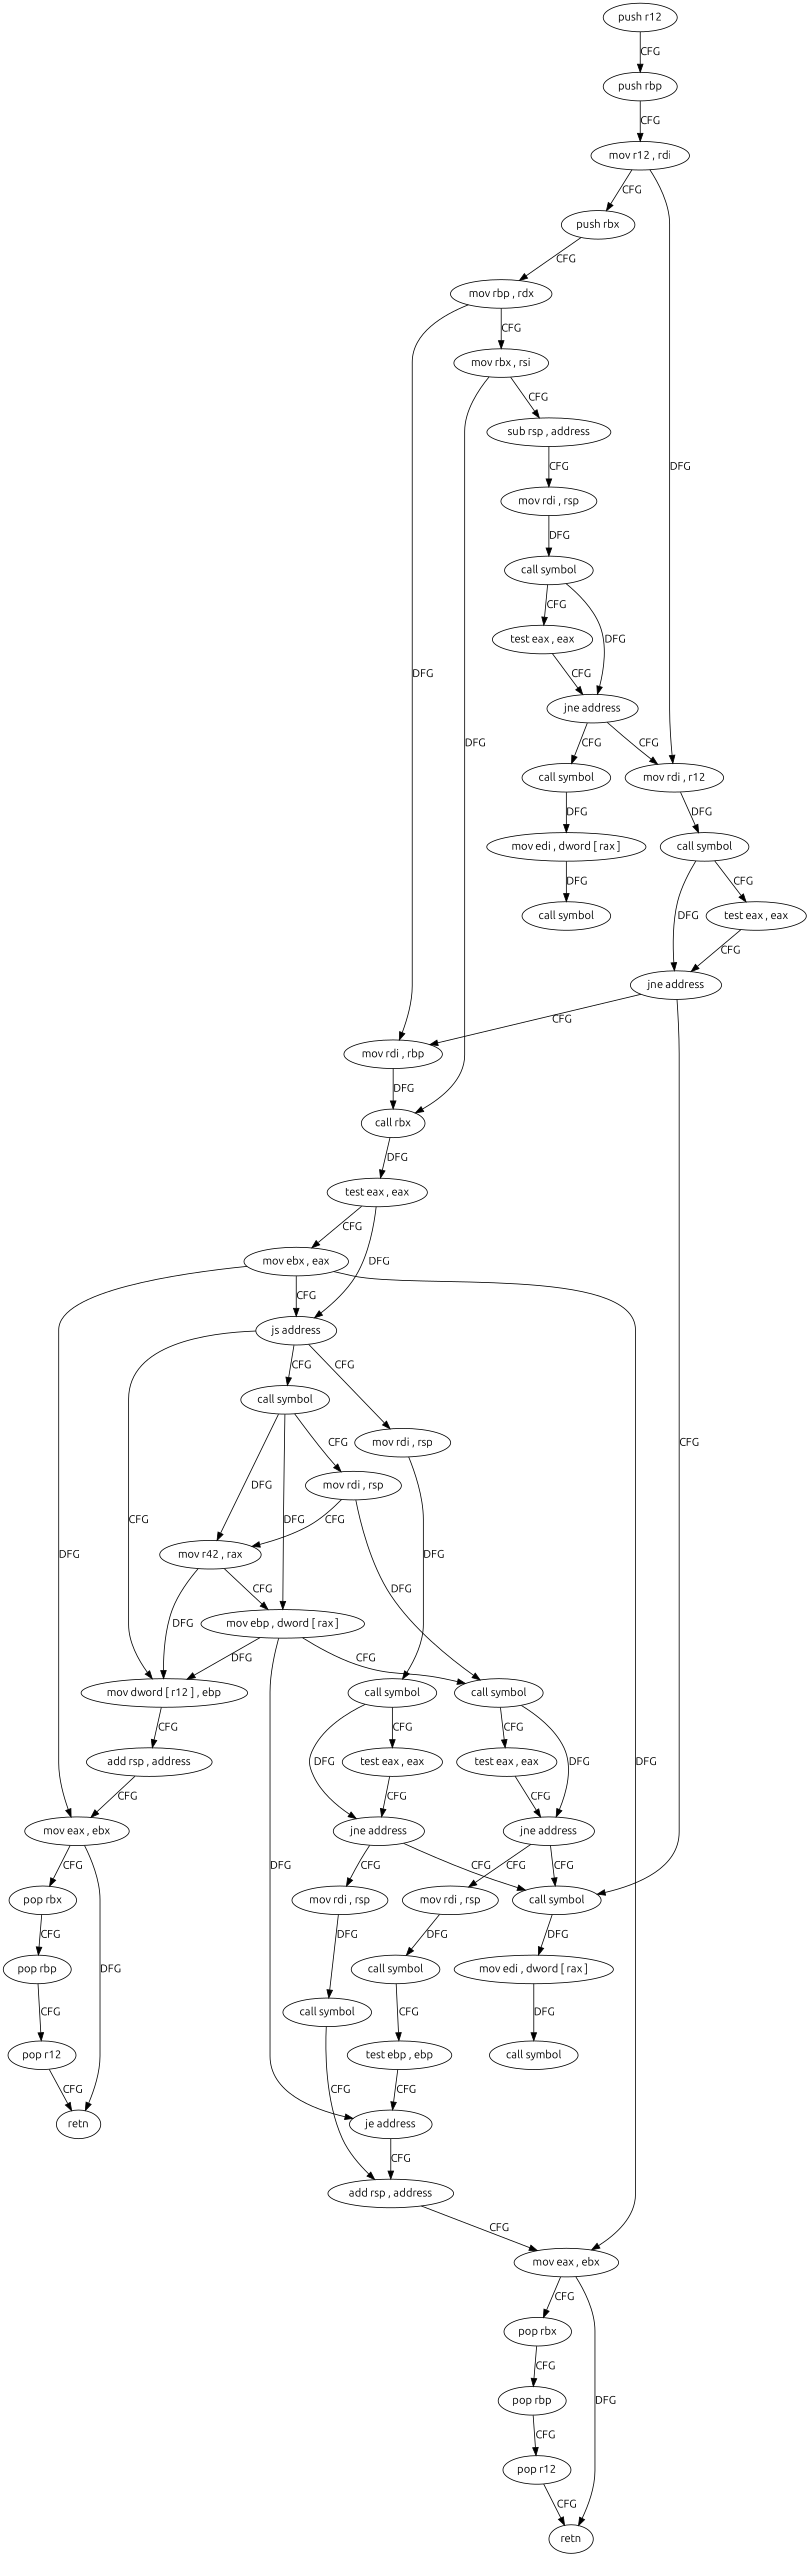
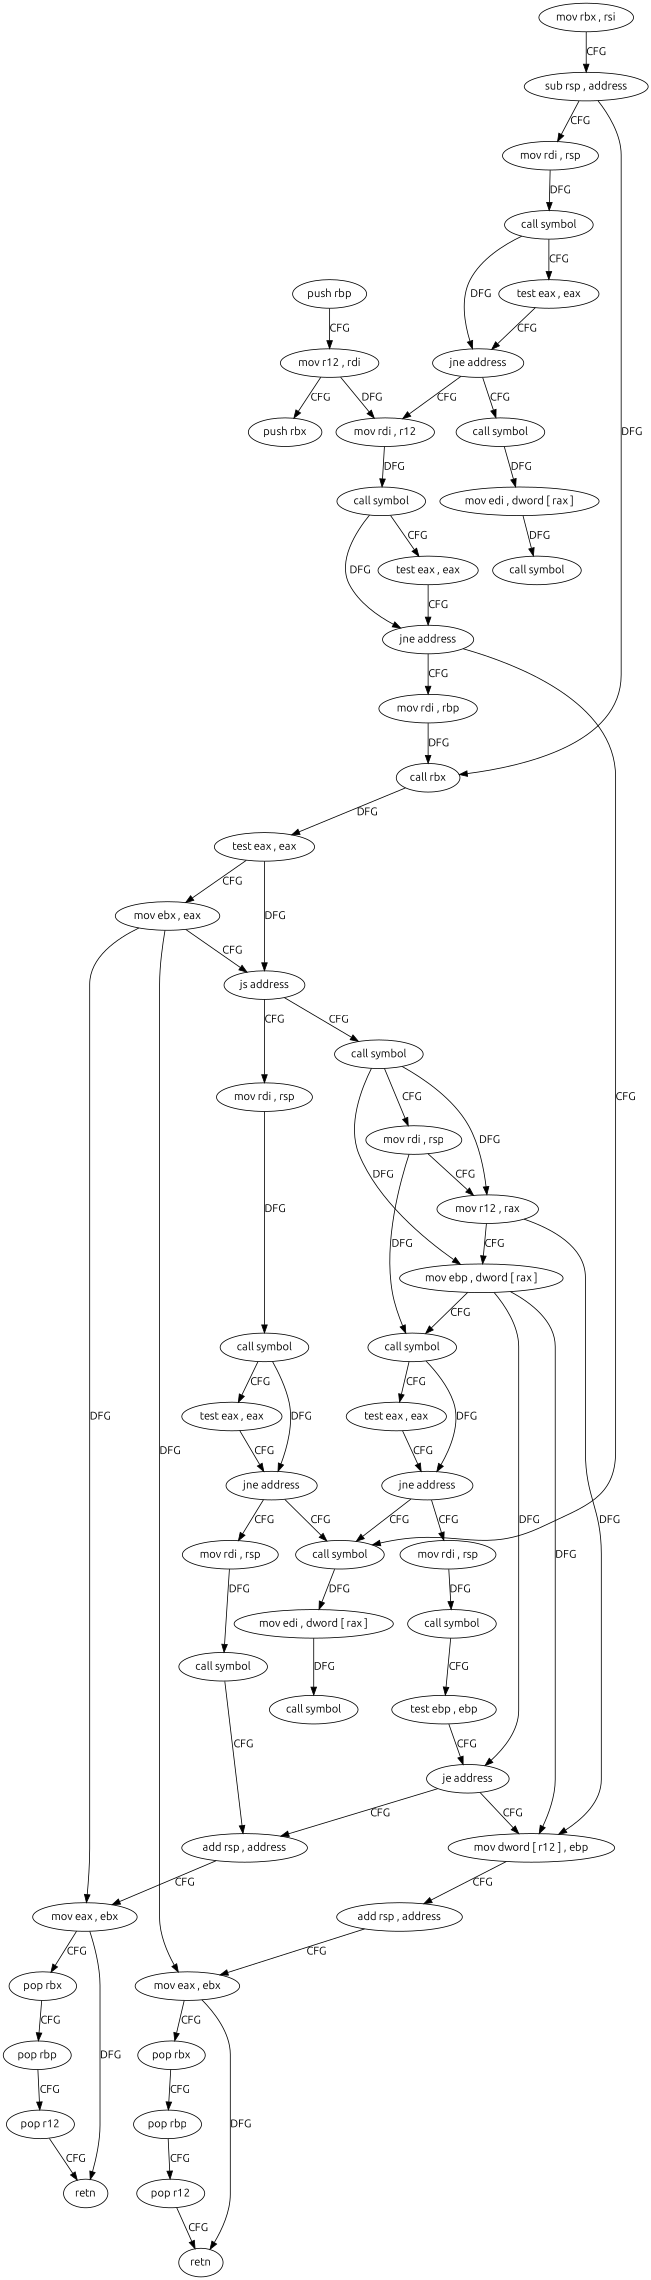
node "push r12": removed
node "mov rbp , rdx": removed
edge "mov rbx , rsi" -> "call rbx": now "sub rsp , address" -> "call rbx"
edge "js address" -> "mov dword [ r12 ] , ebp": now "je address" -> "mov dword [ r12 ] , ebp"
node "mov r42 , rax": label "mov r42 , rax" -> "mov r12 , rax"
